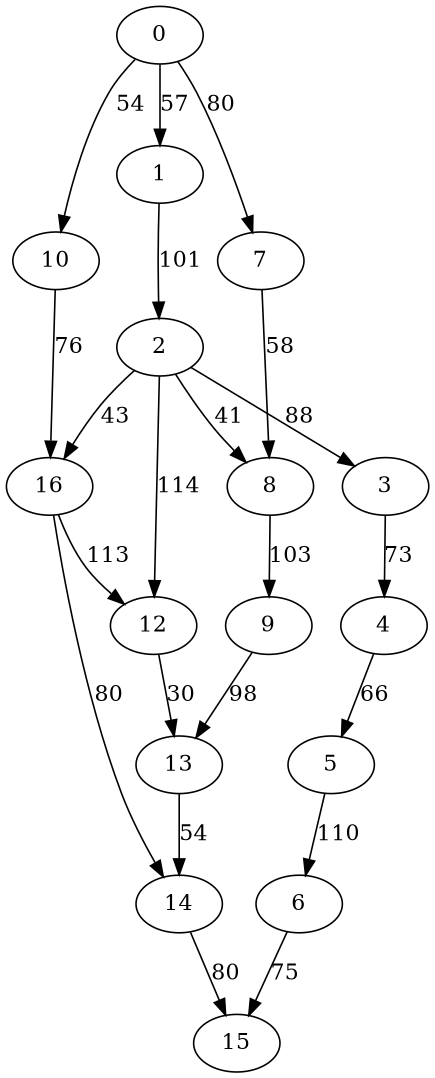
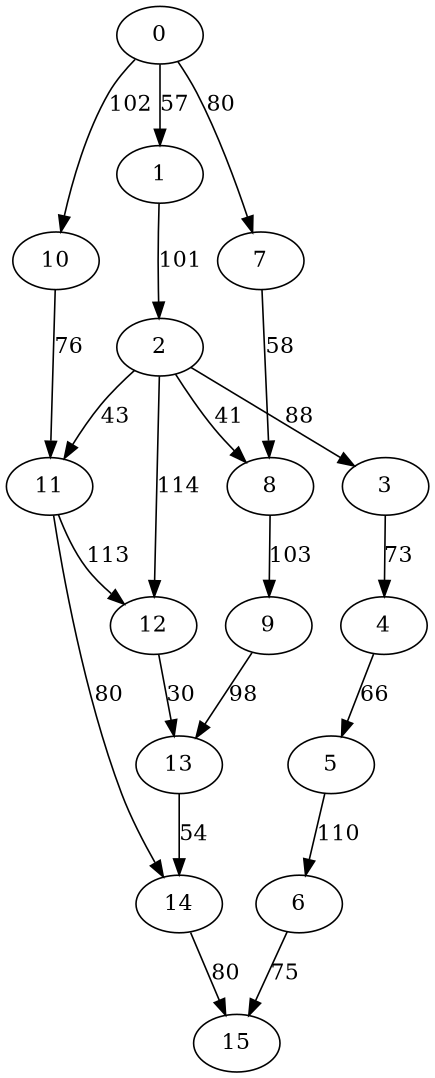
edge "0" -> "10": label "54" -> "102"
node "16": label "16" -> "11"
